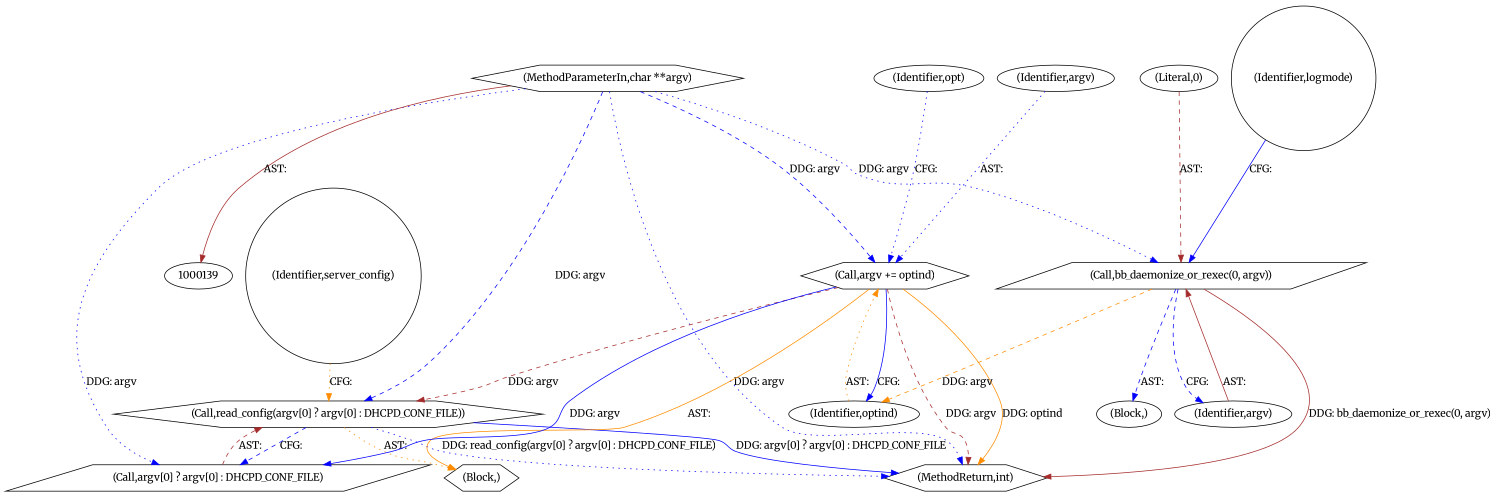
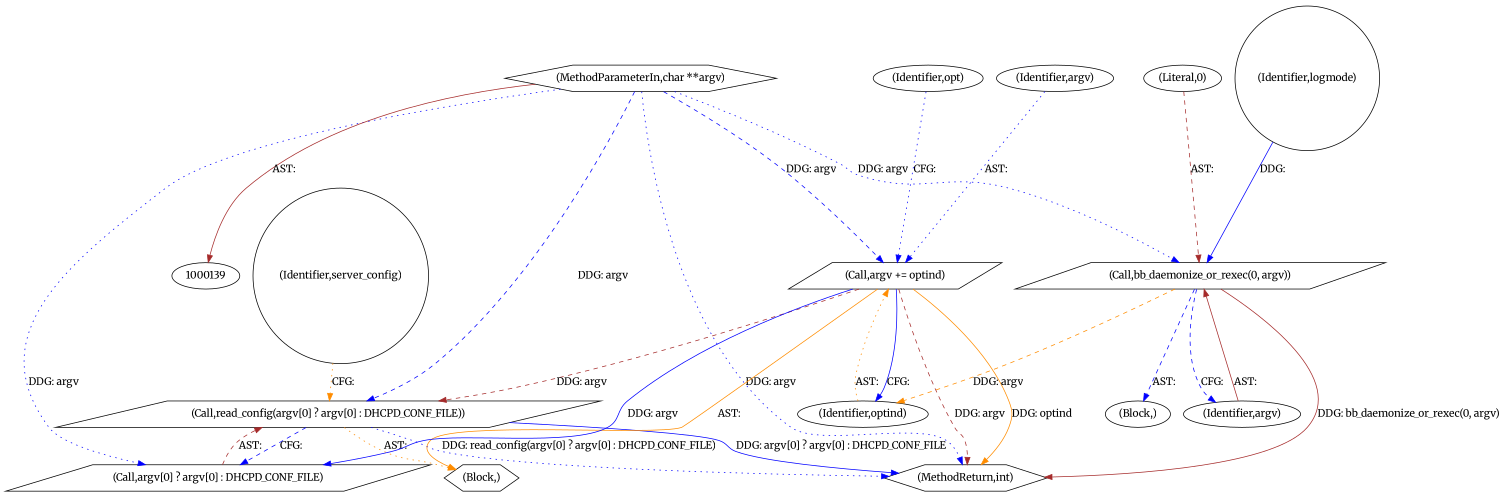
edge "(Identifier,logmode)" -> "(Call,bb_daemonize_or_rexec(0, argv))": label "CFG: " -> "DDG: "
node "(Call,argv += optind)": shape hexagon -> parallelogram
node "(Call,read_config(argv[0] ? argv[0] : DHCPD_CONF_FILE))": shape hexagon -> parallelogram
